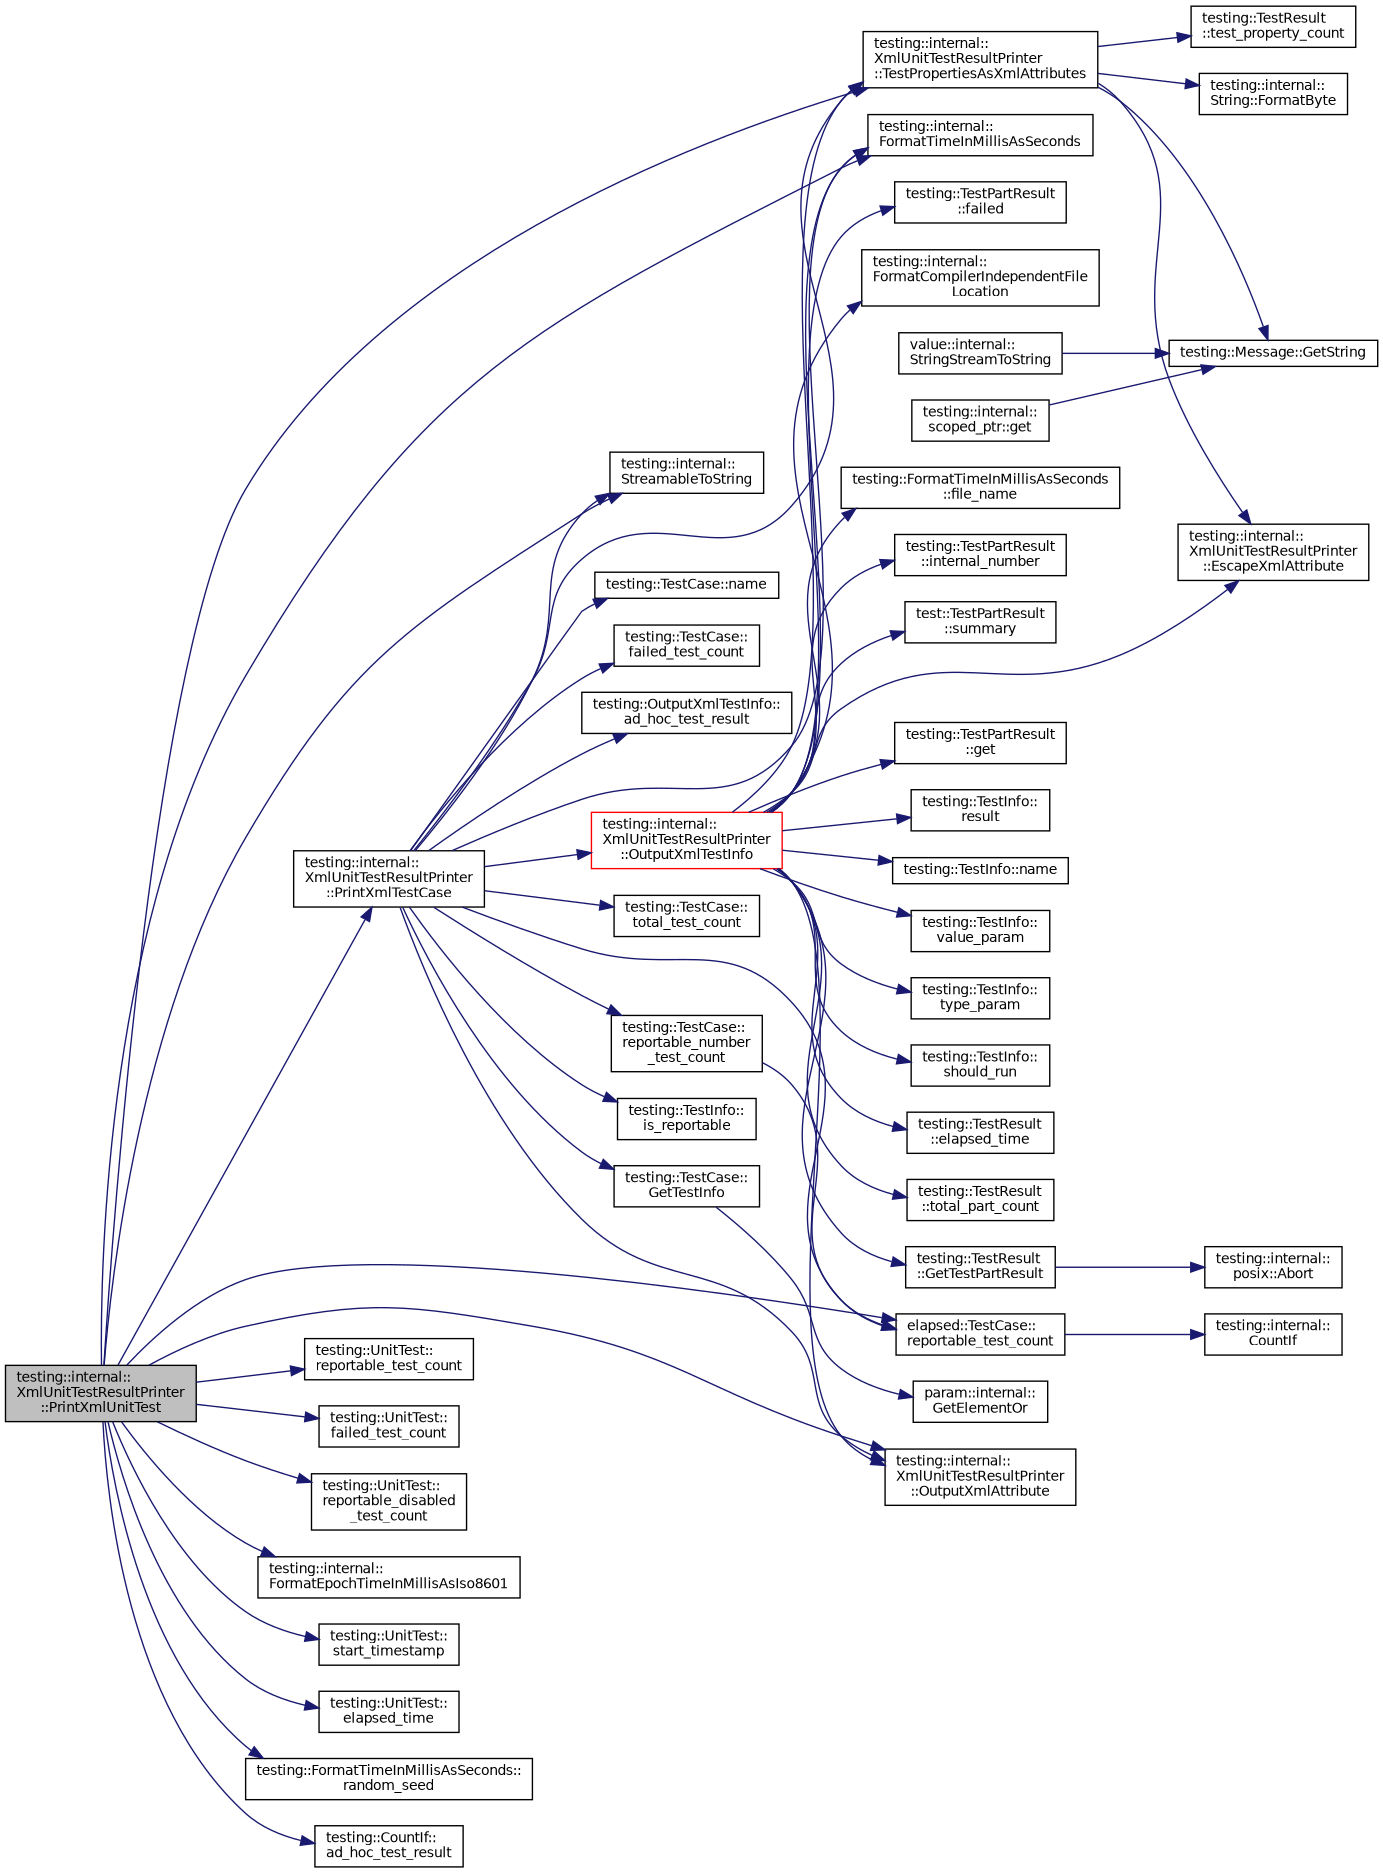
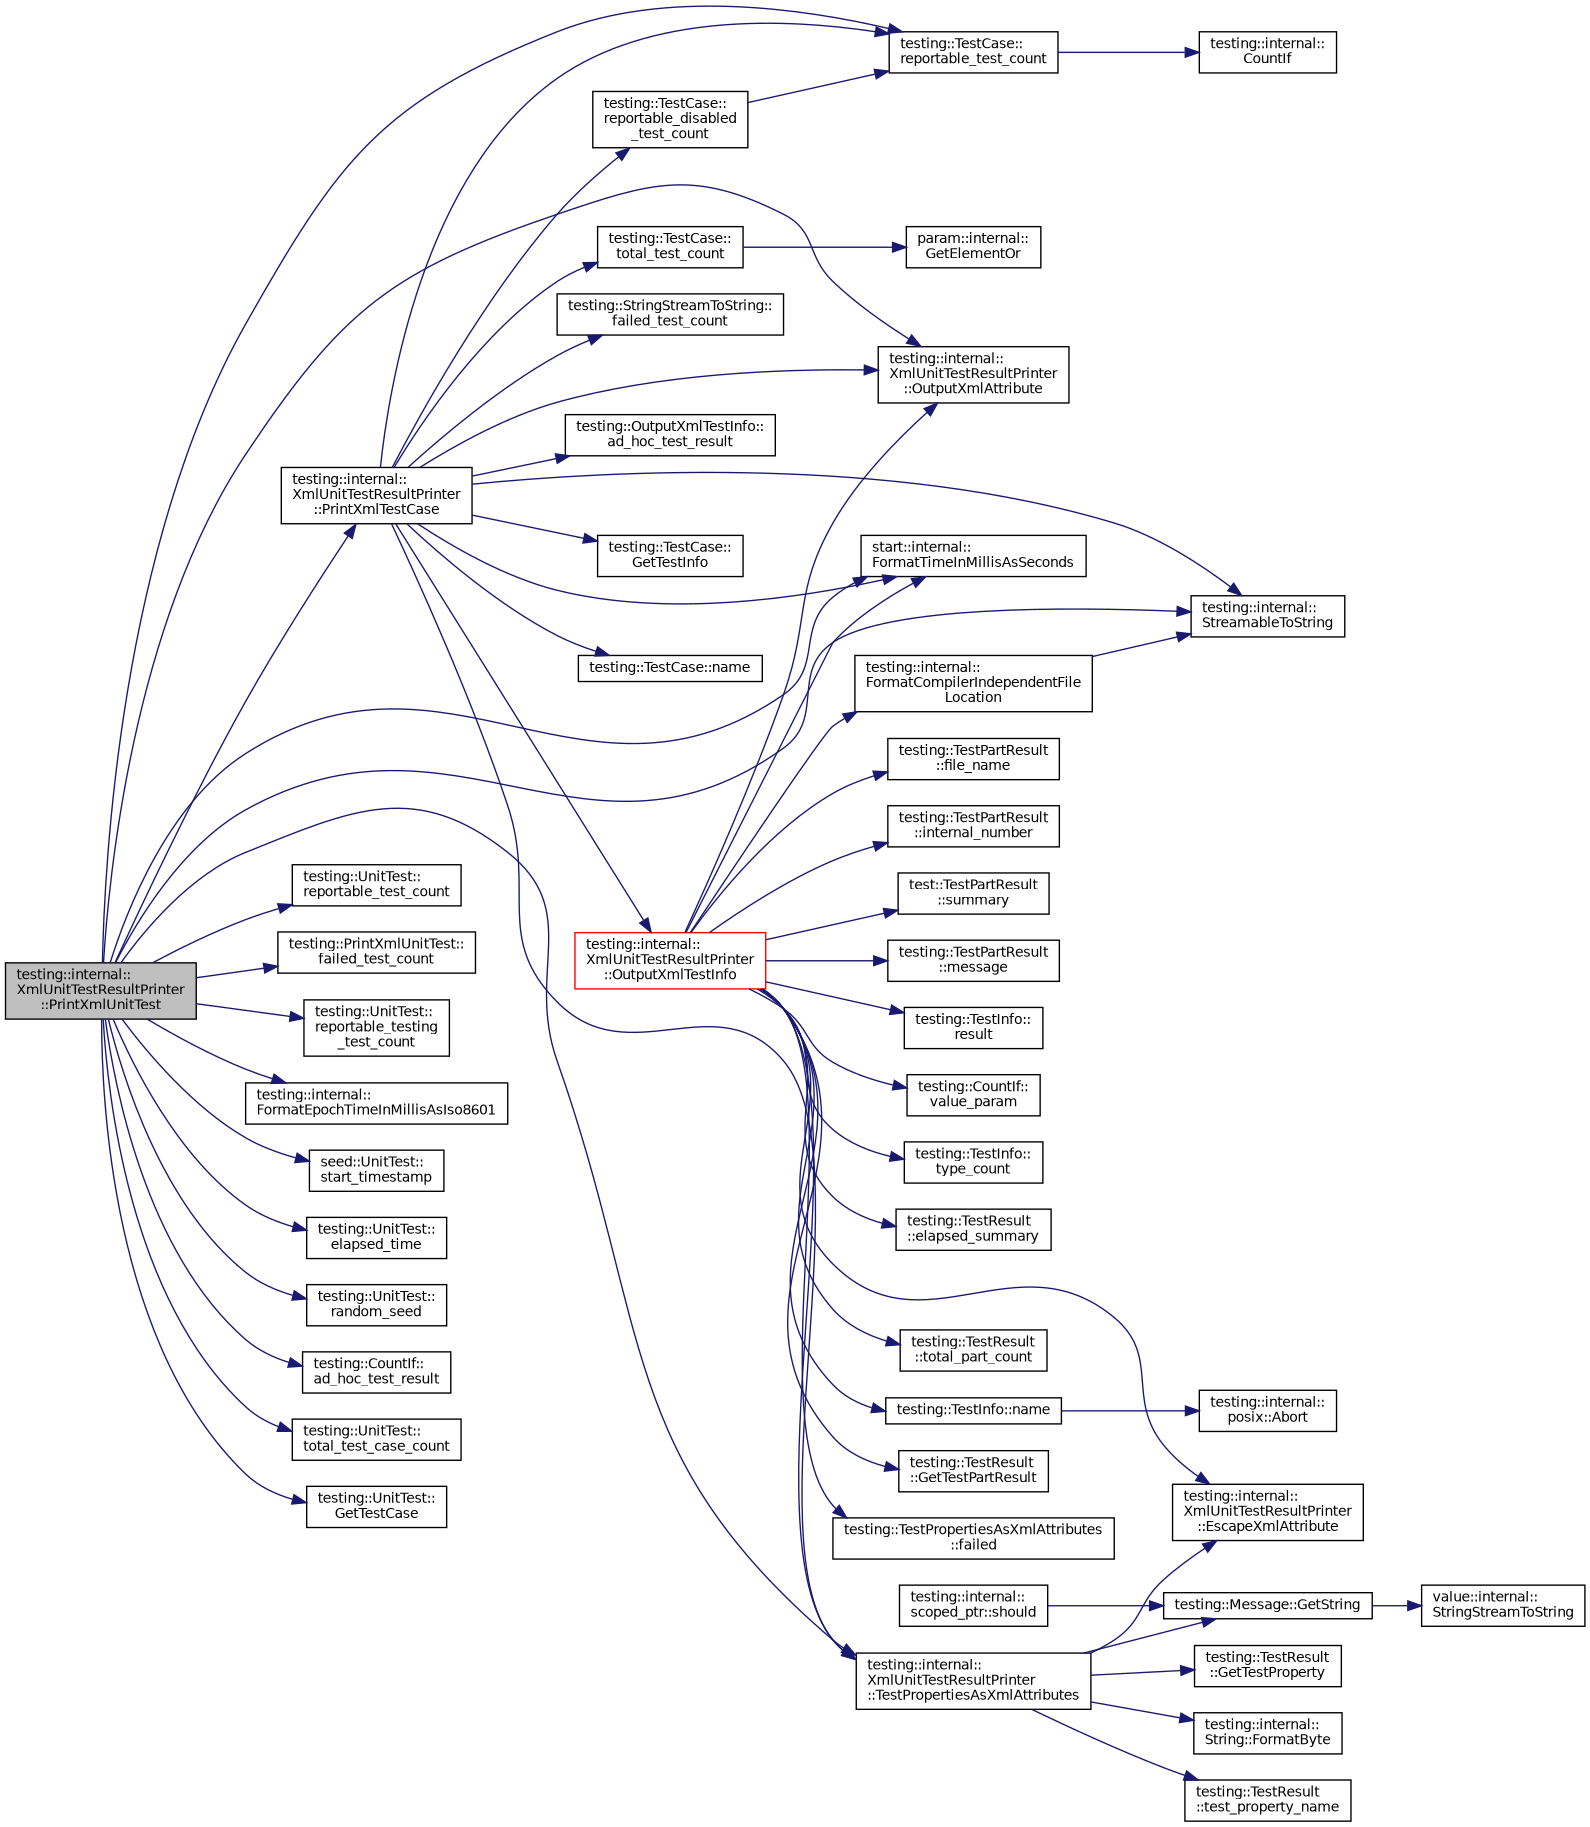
node "testing::TestResult ::test_property_count": label "testing::TestResult ::test_property_count" -> "testing::TestResult ::test_property_name"
node "testing::internal:: FormatTimeInMillisAsSeconds": label "testing::internal:: FormatTimeInMillisAsSeconds" -> "start::internal:: FormatTimeInMillisAsSeconds"
node "testing::TestPartResult ::failed": label "testing::TestPartResult ::failed" -> "testing::TestPropertiesAsXmlAttributes ::failed"
edge "value::internal:: StringStreamToString" -> "testing::Message::GetString": reversed
node "testing::internal:: scoped_ptr::get": label "testing::internal:: scoped_ptr::get" -> "testing::internal:: scoped_ptr::should"
node "testing::FormatTimeInMillisAsSeconds ::file_name": label "testing::FormatTimeInMillisAsSeconds ::file_name" -> "testing::TestPartResult ::file_name"
node "testing::TestCase:: failed_test_count": label "testing::TestCase:: failed_test_count" -> "testing::StringStreamToString:: failed_test_count"
edge "testing::internal:: FormatCompilerIndependentFile Location" -> "testing::internal:: StreamableToString": added
node "testing::TestPartResult ::get": label "testing::TestPartResult ::get" -> "testing::TestPartResult ::message"
node "testing::TestInfo:: value_param": label "testing::TestInfo:: value_param" -> "testing::CountIf:: value_param"
node "testing::TestInfo:: type_param": label "testing::TestInfo:: type_param" -> "testing::TestInfo:: type_count"
node "testing::TestCase:: reportable_number _test_count": label "testing::TestCase:: reportable_number _test_count" -> "testing::TestCase:: reportable_disabled _test_count"
node "testing::TestInfo:: should_run": removed
node "testing::TestInfo:: is_reportable": removed
node "testing::TestResult ::elapsed_time": label "testing::TestResult ::elapsed_time" -> "testing::TestResult ::elapsed_summary"
edge "testing::TestResult ::GetTestPartResult" -> "testing::internal:: posix::Abort": now "testing::TestInfo::name" -> "testing::internal:: posix::Abort"
edge "testing::TestCase:: GetTestInfo" -> "param::internal:: GetElementOr": now "testing::TestCase:: total_test_count" -> "param::internal:: GetElementOr"
node "elapsed::TestCase:: reportable_test_count": label "elapsed::TestCase:: reportable_test_count" -> "testing::TestCase:: reportable_test_count"
node "testing::UnitTest:: failed_test_count": label "testing::UnitTest:: failed_test_count" -> "testing::PrintXmlUnitTest:: failed_test_count"
node "testing::UnitTest:: total_test_case_count": added
node "testing::UnitTest:: reportable_disabled _test_count": label "testing::UnitTest:: reportable_disabled _test_count" -> "testing::UnitTest:: reportable_testing _test_count"
node "testing::UnitTest:: GetTestCase": added
node "testing::UnitTest:: start_timestamp": label "testing::UnitTest:: start_timestamp" -> "seed::UnitTest:: start_timestamp"
node "testing::TestResult ::GetTestProperty": added
node "testing::FormatTimeInMillisAsSeconds:: random_seed": label "testing::FormatTimeInMillisAsSeconds:: random_seed" -> "testing::UnitTest:: random_seed"
